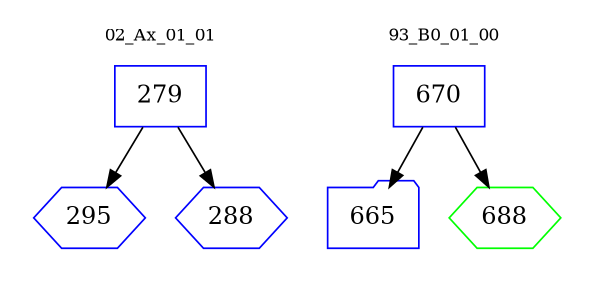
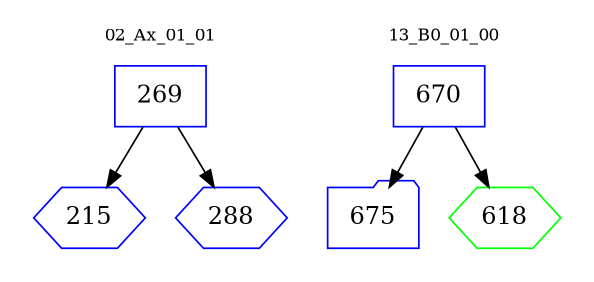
cluster "93_B0_01_00": label "93_B0_01_00" -> "13_B0_01_00"
node "279": label "279" -> "269"
node "295": label "295" -> "215"
node "665": label "665" -> "675"
node "688": label "688" -> "618"
